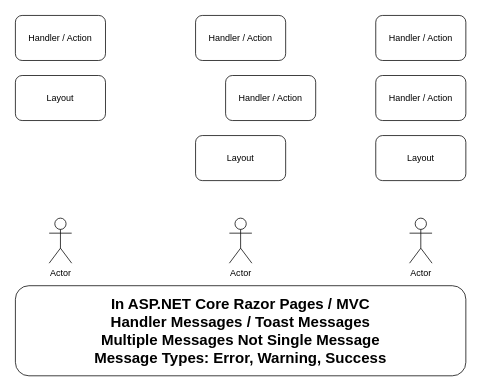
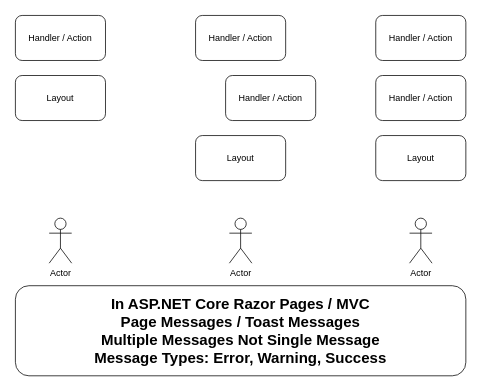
node "In ASP.NET Core Razor Pages / MVC Handler Messages / Toast Messages Multiple Messages Not Single Message Message Types: Error, Warning, Success": label "In ASP.NET Core Razor Pages / MVC Handler Messages / Toast Messages Multiple Messages Not Single Message Message Types: Error, Warning, Success" -> "In ASP.NET Core Razor Pages / MVC Page Messages / Toast Messages Multiple Messages Not Single Message Message Types: Error, Warning, Success"
